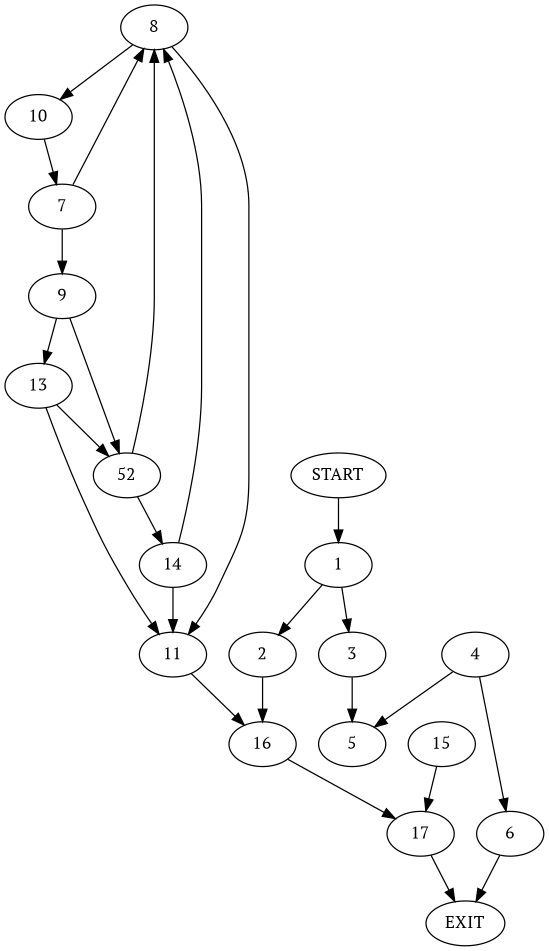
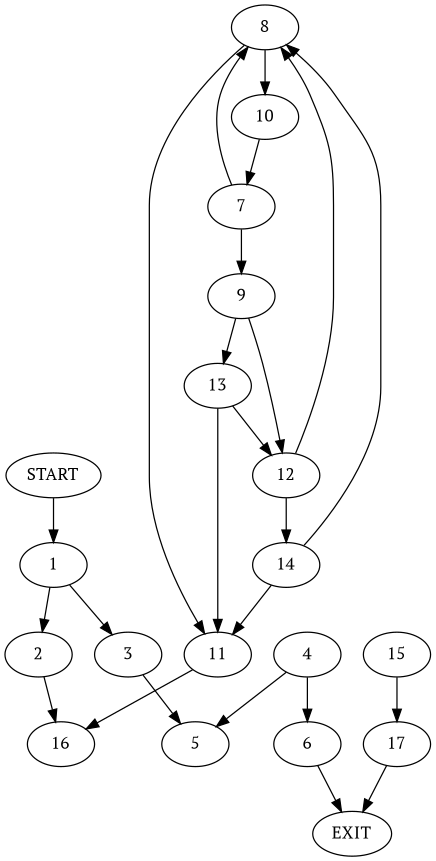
node "52": label "52" -> "12"
edge "16" -> "17": removed
